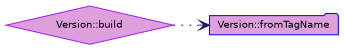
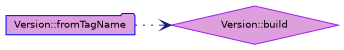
edge "Version::build" -> "Version::fromTagName": reversed
